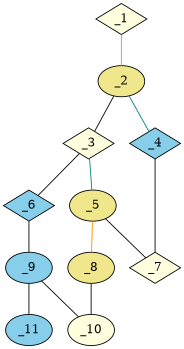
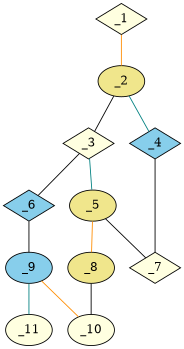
edge "_9" -- "_11": color black -> teal
edge "_9" -- "_10": color black -> darkorange
node "_11": fillcolor skyblue -> lightyellow
